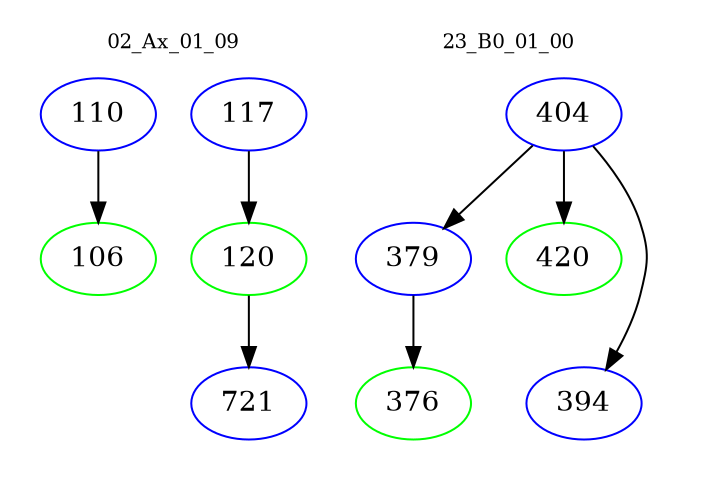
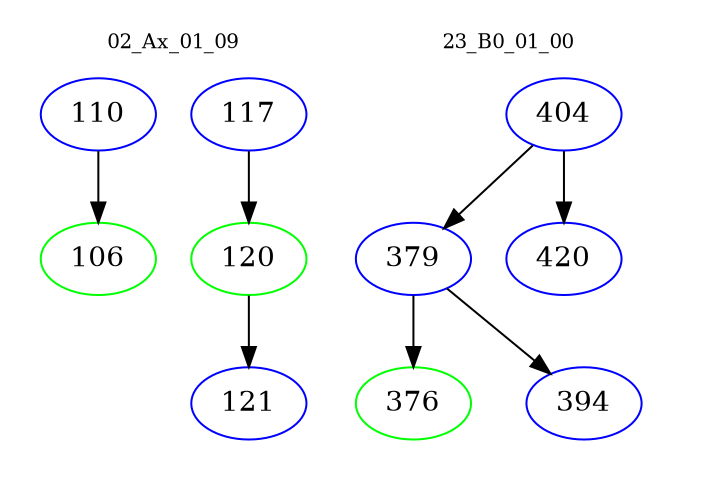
edge "404" -> "394": now "379" -> "394"
node "420": color green -> blue
node "721": label "721" -> "121"
